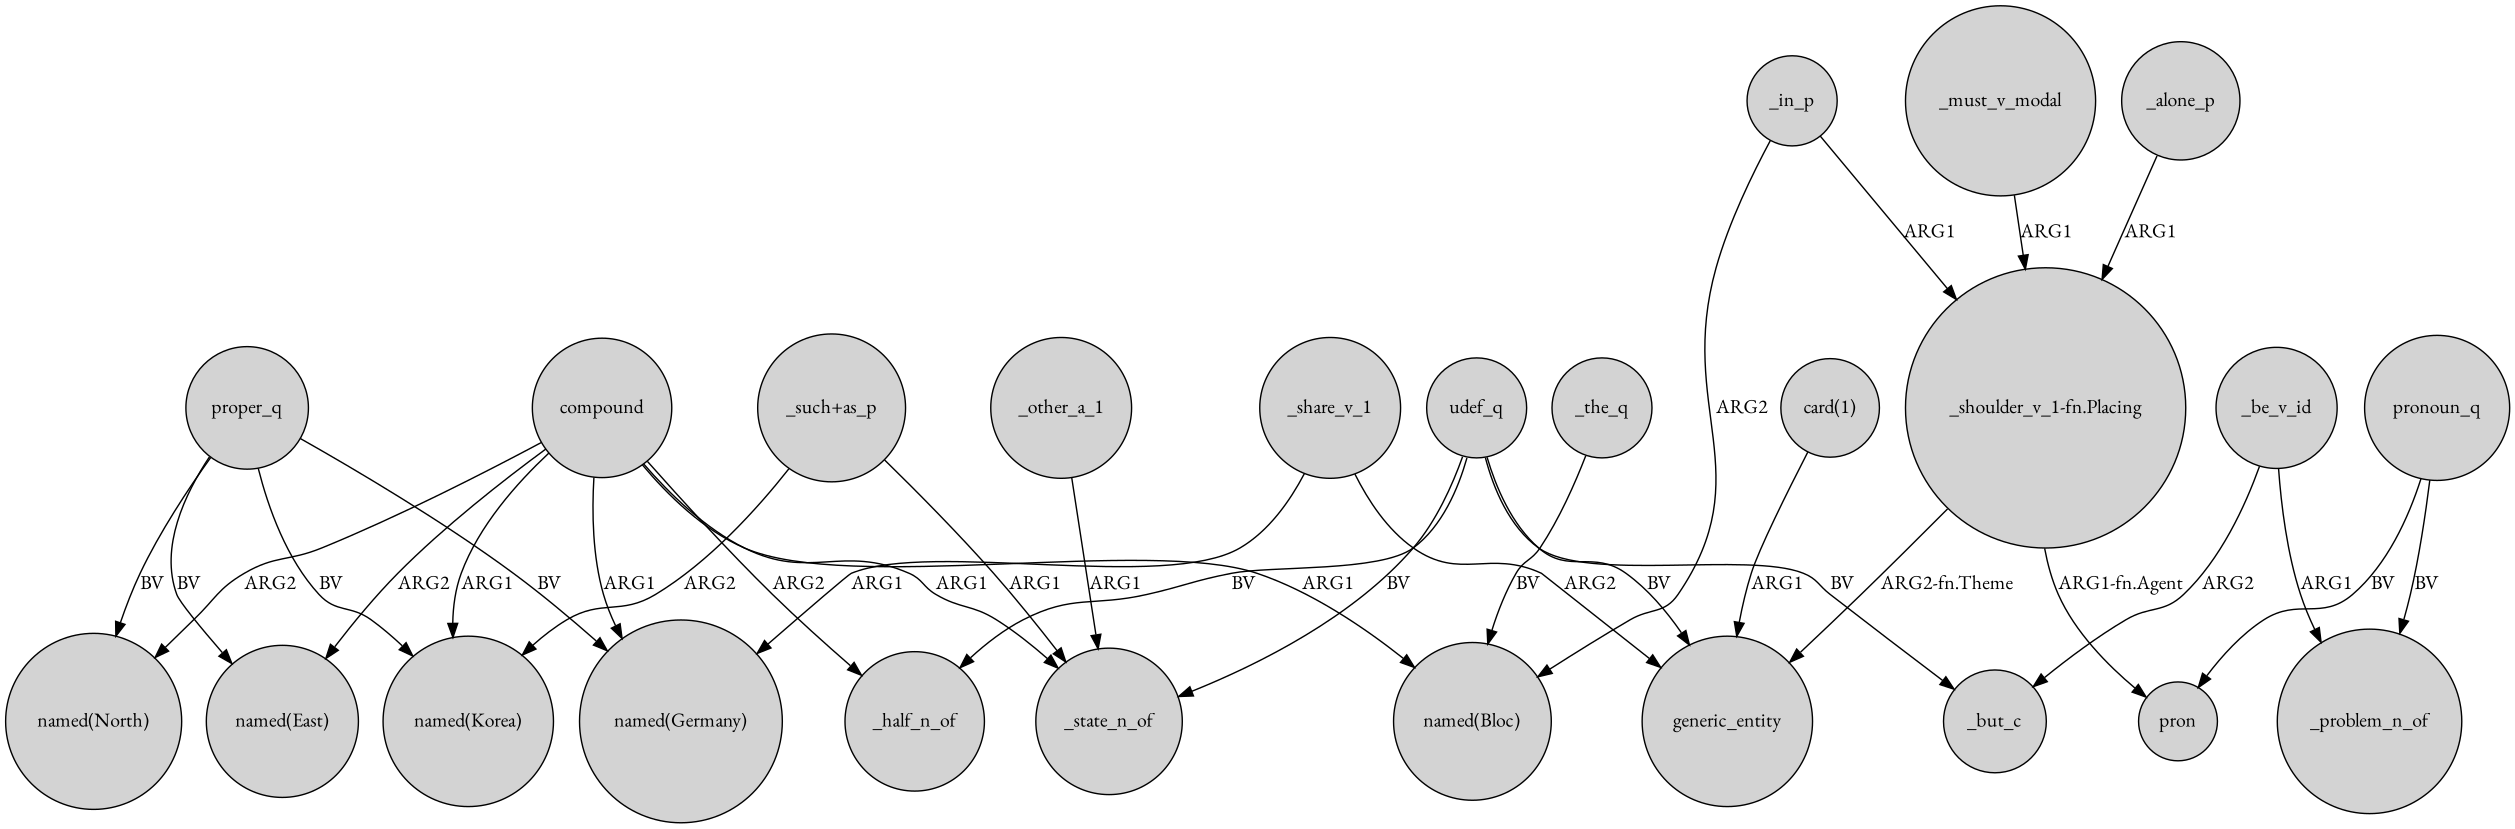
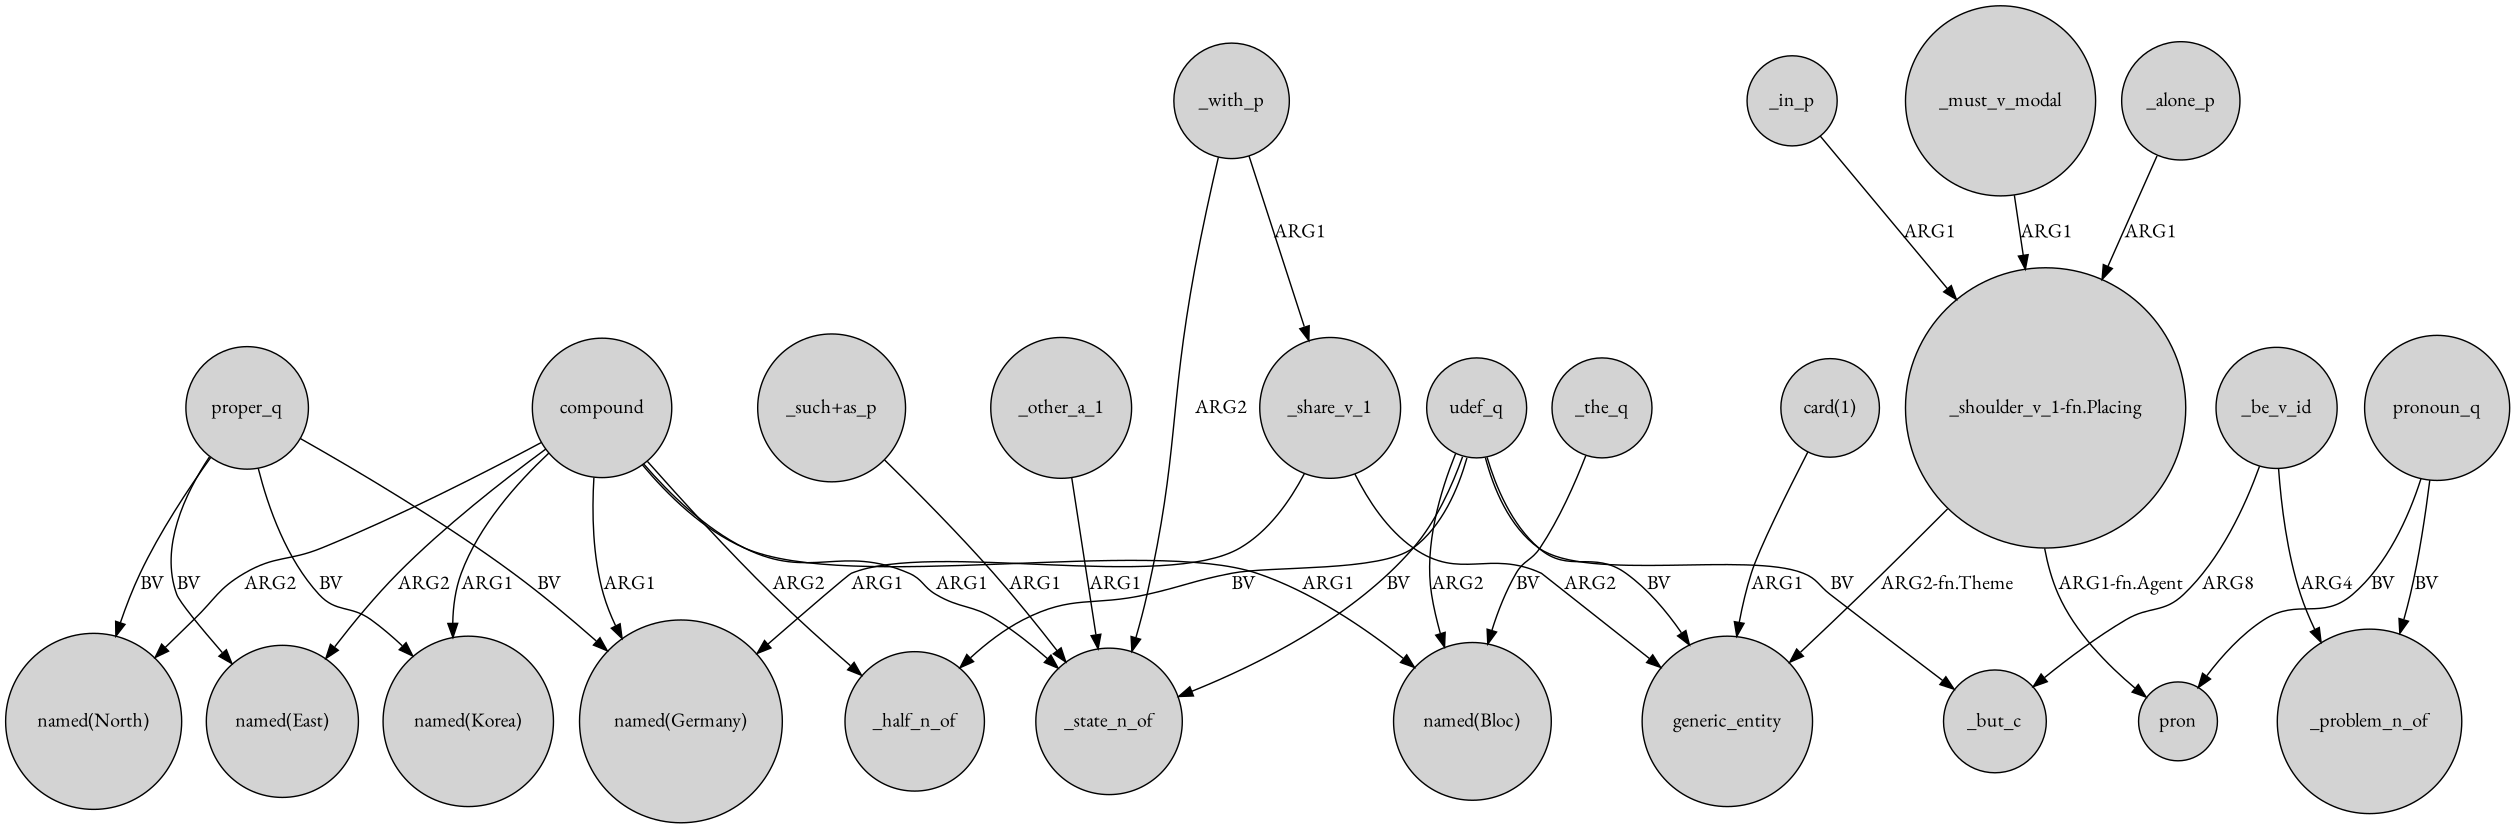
node "_with_p": added
edge "_in_p" -> "named(Bloc)": now "udef_q" -> "named(Bloc)"
edge "_such+as_p" -> "named(Korea)": removed, label "ARG2"
edge "_be_v_id" -> "_but_c": label "ARG2" -> "ARG8"
edge "_be_v_id" -> "_problem_n_of": label "ARG1" -> "ARG4"
